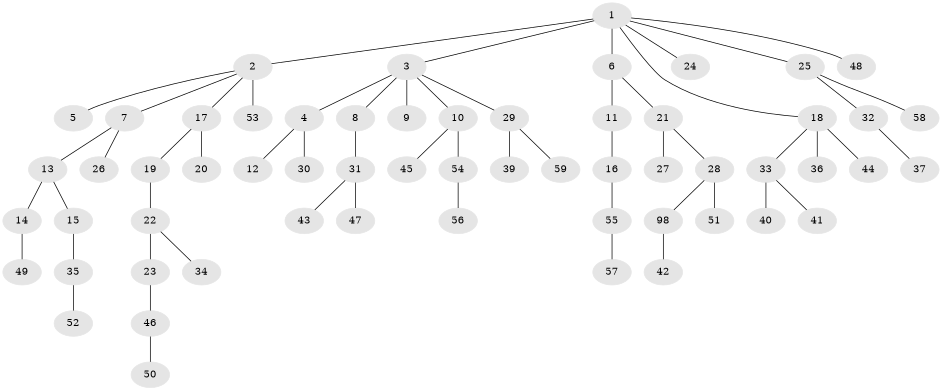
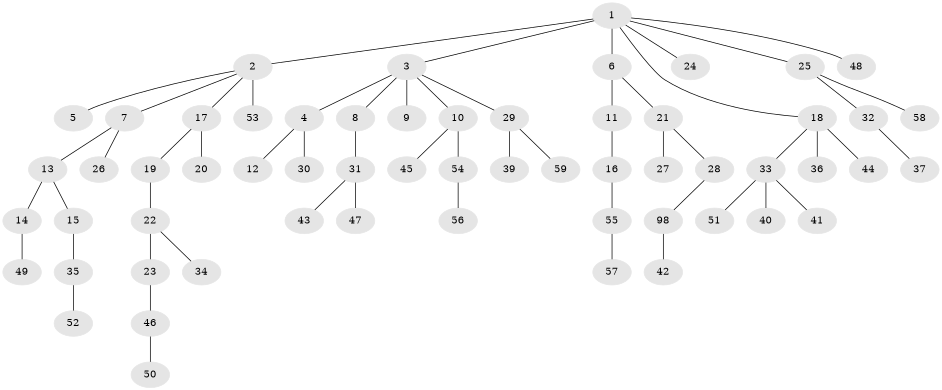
edge "28" -- "51": now "33" -- "51"
